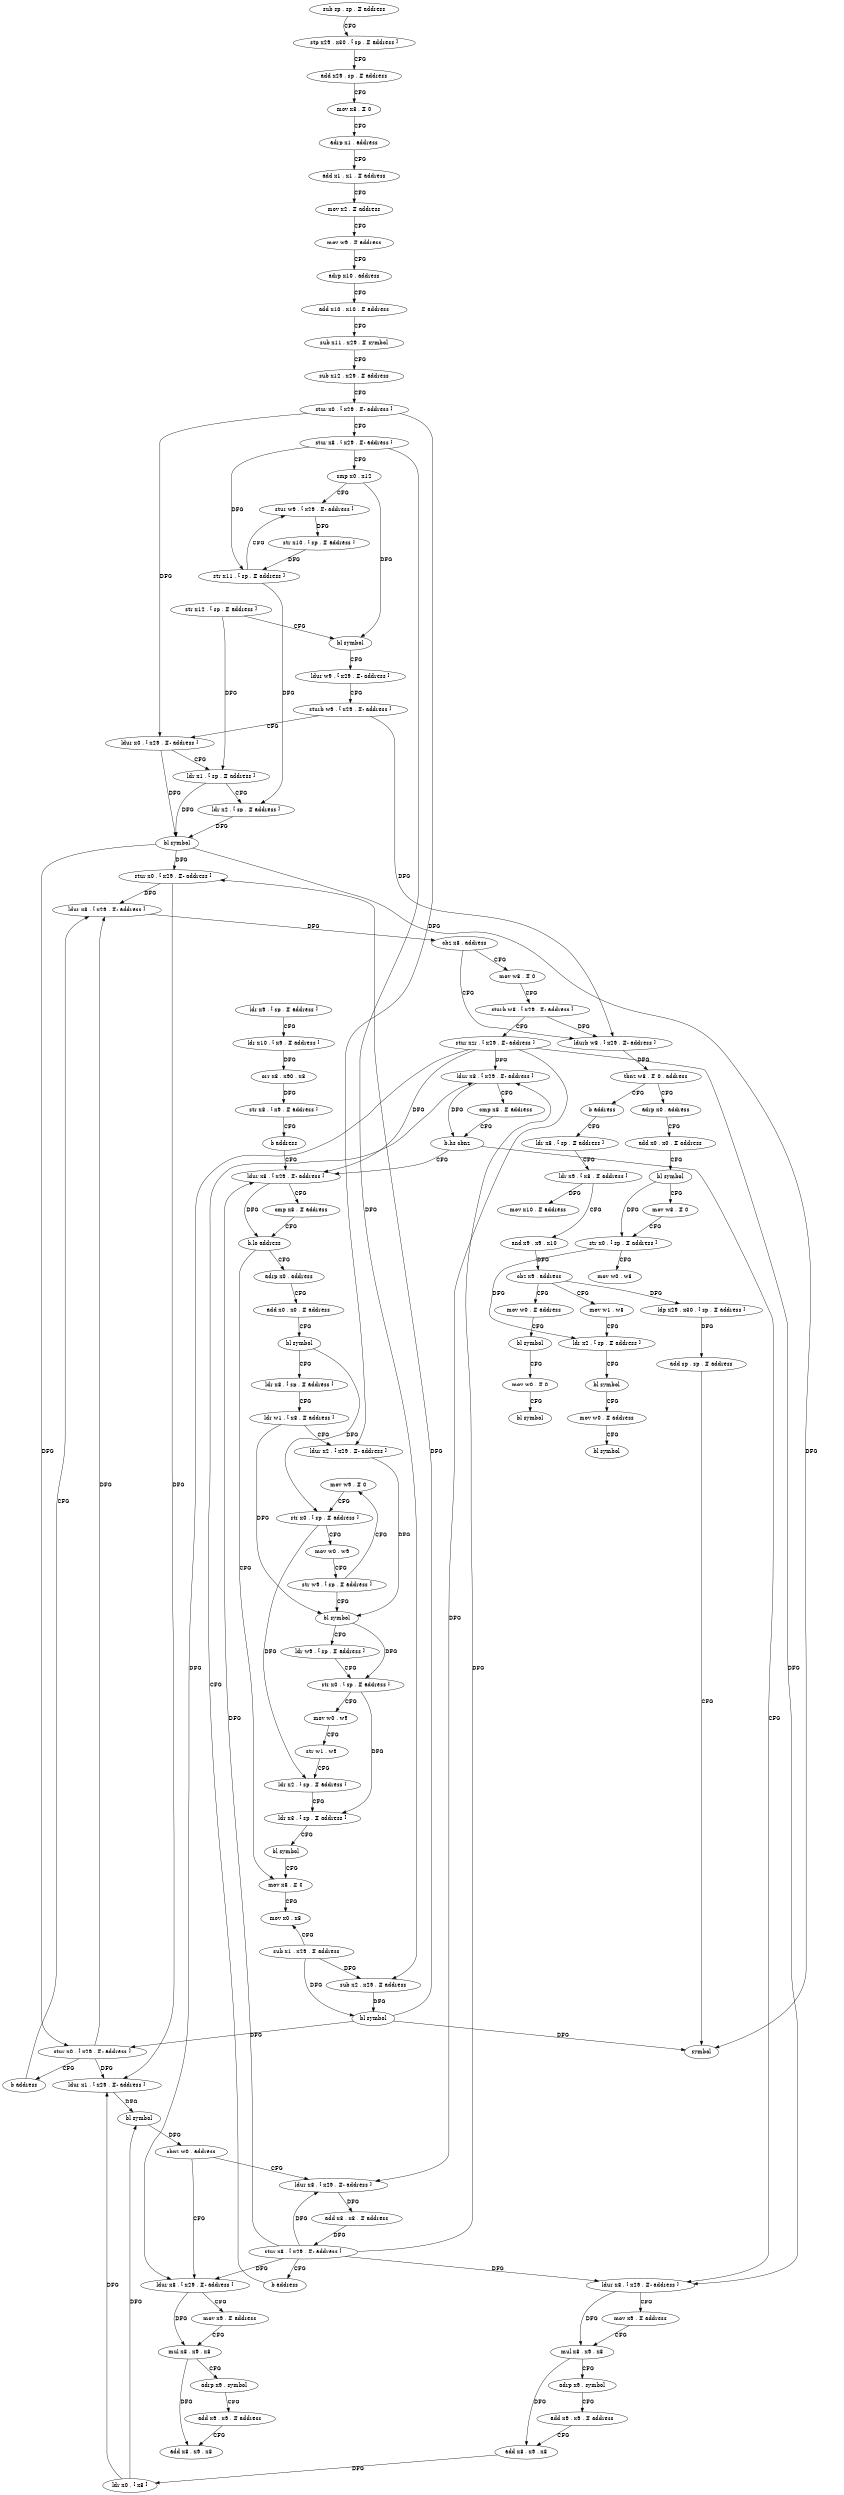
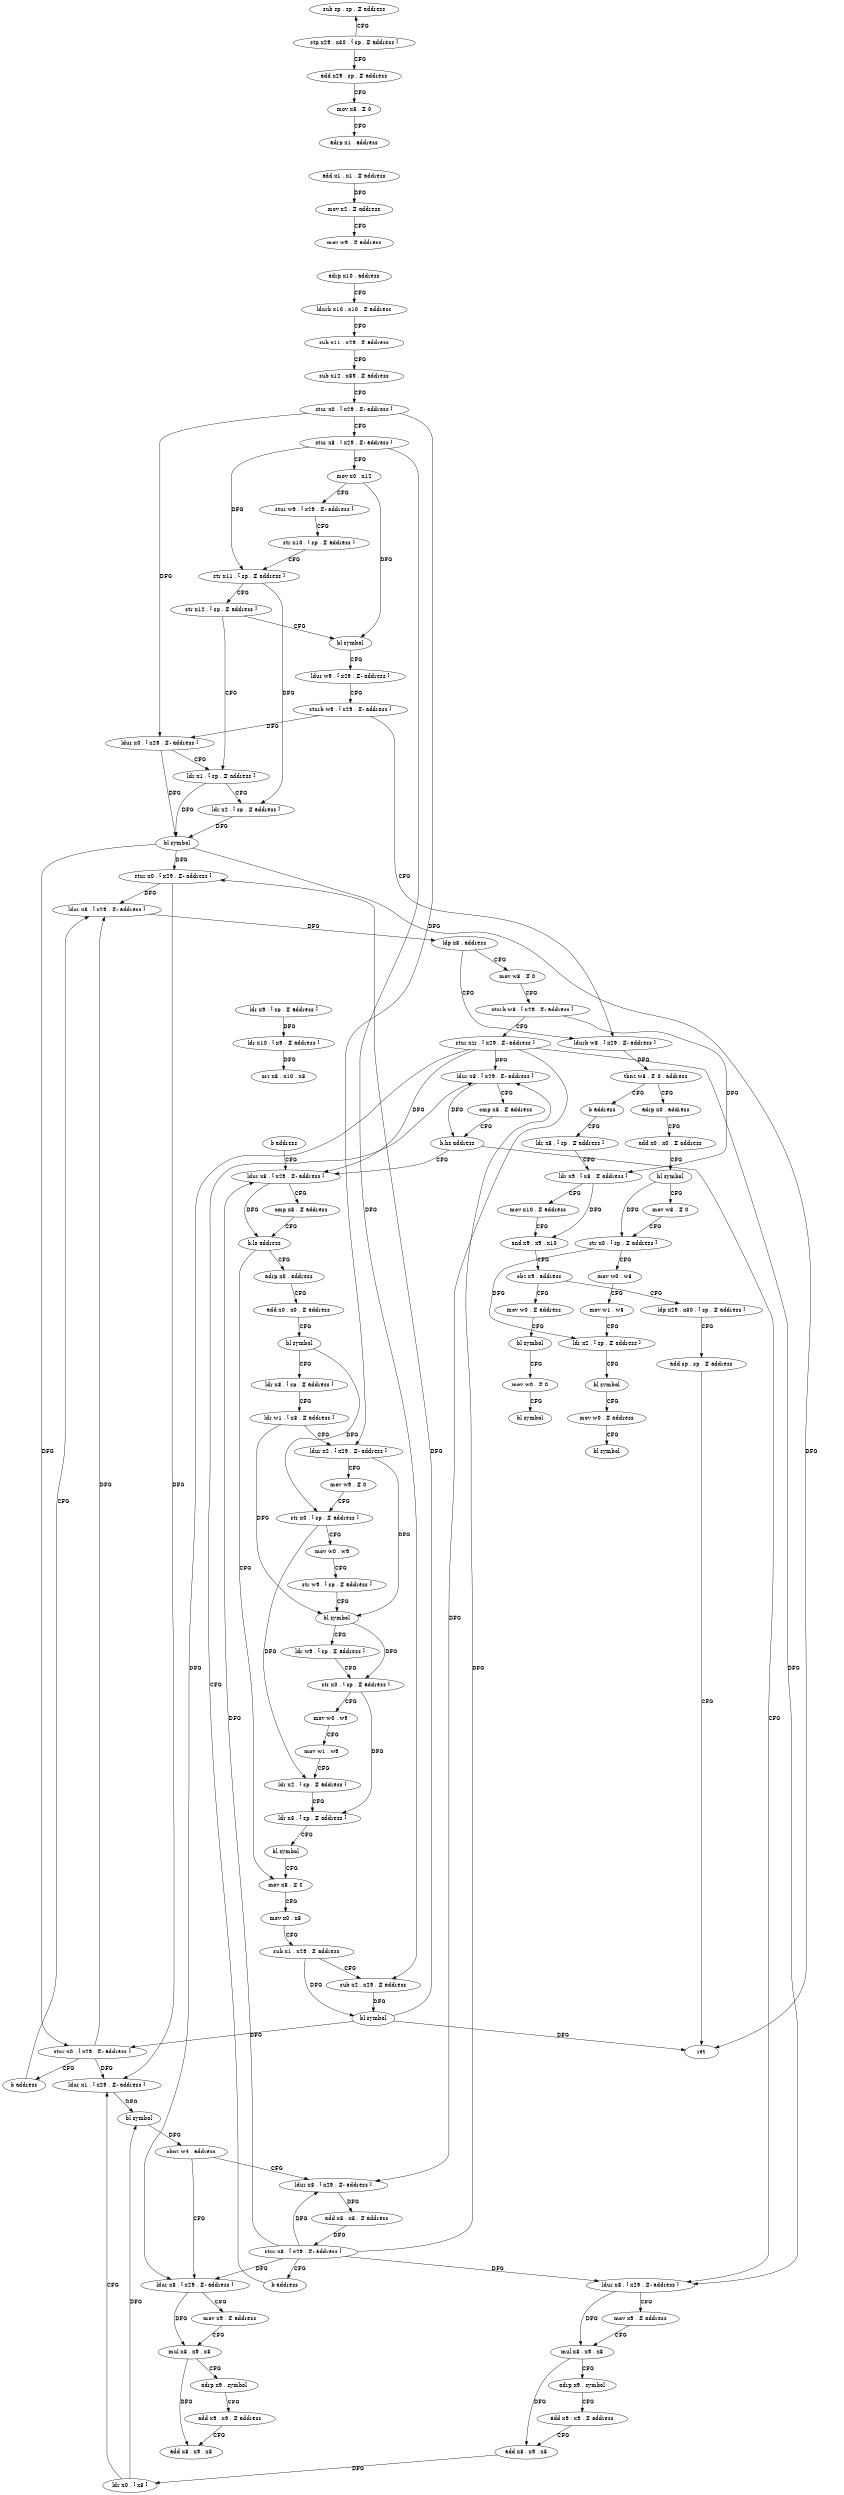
edge "sub sp , sp , # address" -> "stp x29 , x30 , [ sp , # address ]": reversed
edge "adrp x1 , address" -> "add x1 , x1 , # address": removed, label "CFG"
edge "add x1 , x1 , # address" -> "mov x2 , # address": label "CFG" -> "DFG"
edge "mov w9 , # address" -> "adrp x10 , address": removed, label "CFG"
node "add x10 , x10 , # address": label "add x10 , x10 , # address" -> "ldurb x10 , x10 , # address"
node "sub x11 , x29 , # symbol": label "sub x11 , x29 , # symbol" -> "sub x11 , x29 , # address"
node "sub x12 , x29 , # address": label "sub x12 , x29 , # address" -> "sub x12 , x89 , # address"
node "cmp x0 , x12": label "cmp x0 , x12" -> "mov x0 , x12"
edge "stur w9 , [ x29 , #- address ]" -> "str x10 , [ sp , # address ]": label "DFG" -> "CFG"
edge "str x11 , [ sp , # address ]" -> "stur w9 , [ x29 , #- address ]": now "str x11 , [ sp , # address ]" -> "str x12 , [ sp , # address ]"
edge "str x10 , [ sp , # address ]" -> "str x11 , [ sp , # address ]": label "DFG" -> "CFG"
edge "str x12 , [ sp , # address ]" -> "ldr x1 , [ sp , # address ]": label "DFG" -> "CFG"
edge "sturb w9 , [ x29 , #- address ]" -> "ldur x0 , [ x29 , #- address ]": label "CFG" -> "DFG"
edge "sturb w9 , [ x29 , #- address ]" -> "ldurb w8 , [ x29 , #- address ]": label "DFG" -> "CFG"
node "cbz x8 , address": label "cbz x8 , address" -> "ldp x8 , address"
edge "ldr x9 , [ sp , # address ]" -> "ldr x10 , [ x9 , # address ]": label "CFG" -> "DFG"
edge "sturb w8 , [ x29 , #- address ]" -> "ldurb w8 , [ x29 , #- address ]": now "sturb w8 , [ x29 , #- address ]" -> "ldr x9 , [ x8 , # address ]"
node "orr x8 , x90 , x8": label "orr x8 , x90 , x8" -> "orr x8 , x10 , x8"
node "str x8 , [ x9 , # address ]": removed
node "b.hs cbnz": label "b.hs cbnz" -> "b.hs address"
edge "ldr x9 , [ x8 , # address ]" -> "mov x10 , # address": label "DFG" -> "CFG"
edge "ldr x9 , [ x8 , # address ]" -> "and x9 , x9 , x10": label "CFG" -> "DFG"
edge "mov x10 , # address" -> "and x9 , x9 , x10": added, label "CFG"
edge "and x9 , x9 , x10" -> "cbz x9 , address": label "DFG" -> "CFG"
edge "cbz x9 , address" -> "mov w1 , w8": now "mov w0 , w8" -> "mov w1 , w8"
edge "cbz x9 , address" -> "ldp x29 , x30 , [ sp , # address ]": label "DFG" -> "CFG"
edge "ldp x29 , x30 , [ sp , # address ]" -> "add sp , sp , # address": label "DFG" -> "CFG"
edge "str w9 , [ sp , # address ]" -> "mov w9 , # 0": now "ldur x2 , [ x29 , #- address ]" -> "mov w9 , # 0"
node "str w1 , w9": label "str w1 , w9" -> "mov w1 , w9"
edge "sub x1 , x29 , # address" -> "mov x0 , x8": reversed
edge "sub x1 , x29 , # address" -> "sub x2 , x29 , # address": label "DFG" -> "CFG"
node "symbol": label "symbol" -> "ret"
node "cbnz w0 , address": label "cbnz w0 , address" -> "cbnz w4 , address"
edge "ldr x0 , [ x8 ]" -> "ldur x1 , [ x29 , #- address ]": label "DFG" -> "CFG"
